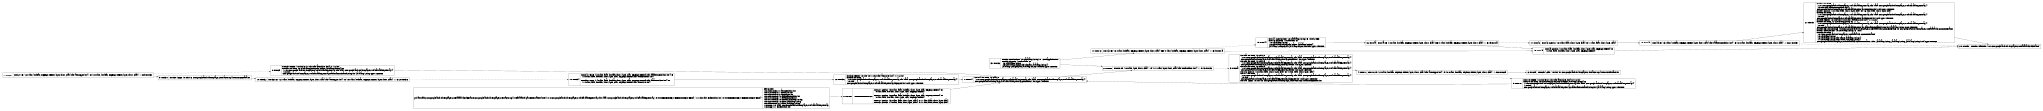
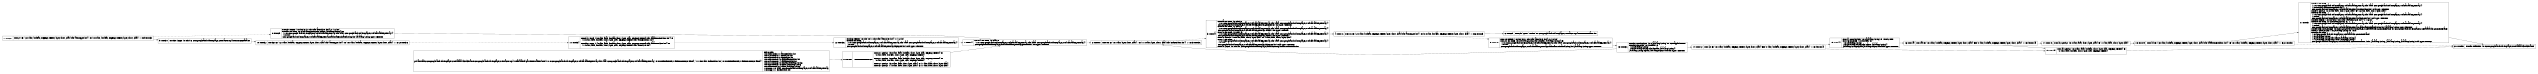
edge "5: 0x001e" -> "1: 0x0004": now "5: 0x001e" -> "13: 0x003c"
